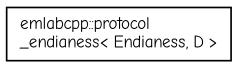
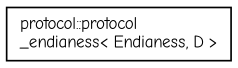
node "emlabcpp::protocol _endianess< Endianess, D >": label "emlabcpp::protocol _endianess< Endianess, D >" -> "protocol::protocol _endianess< Endianess, D >"
